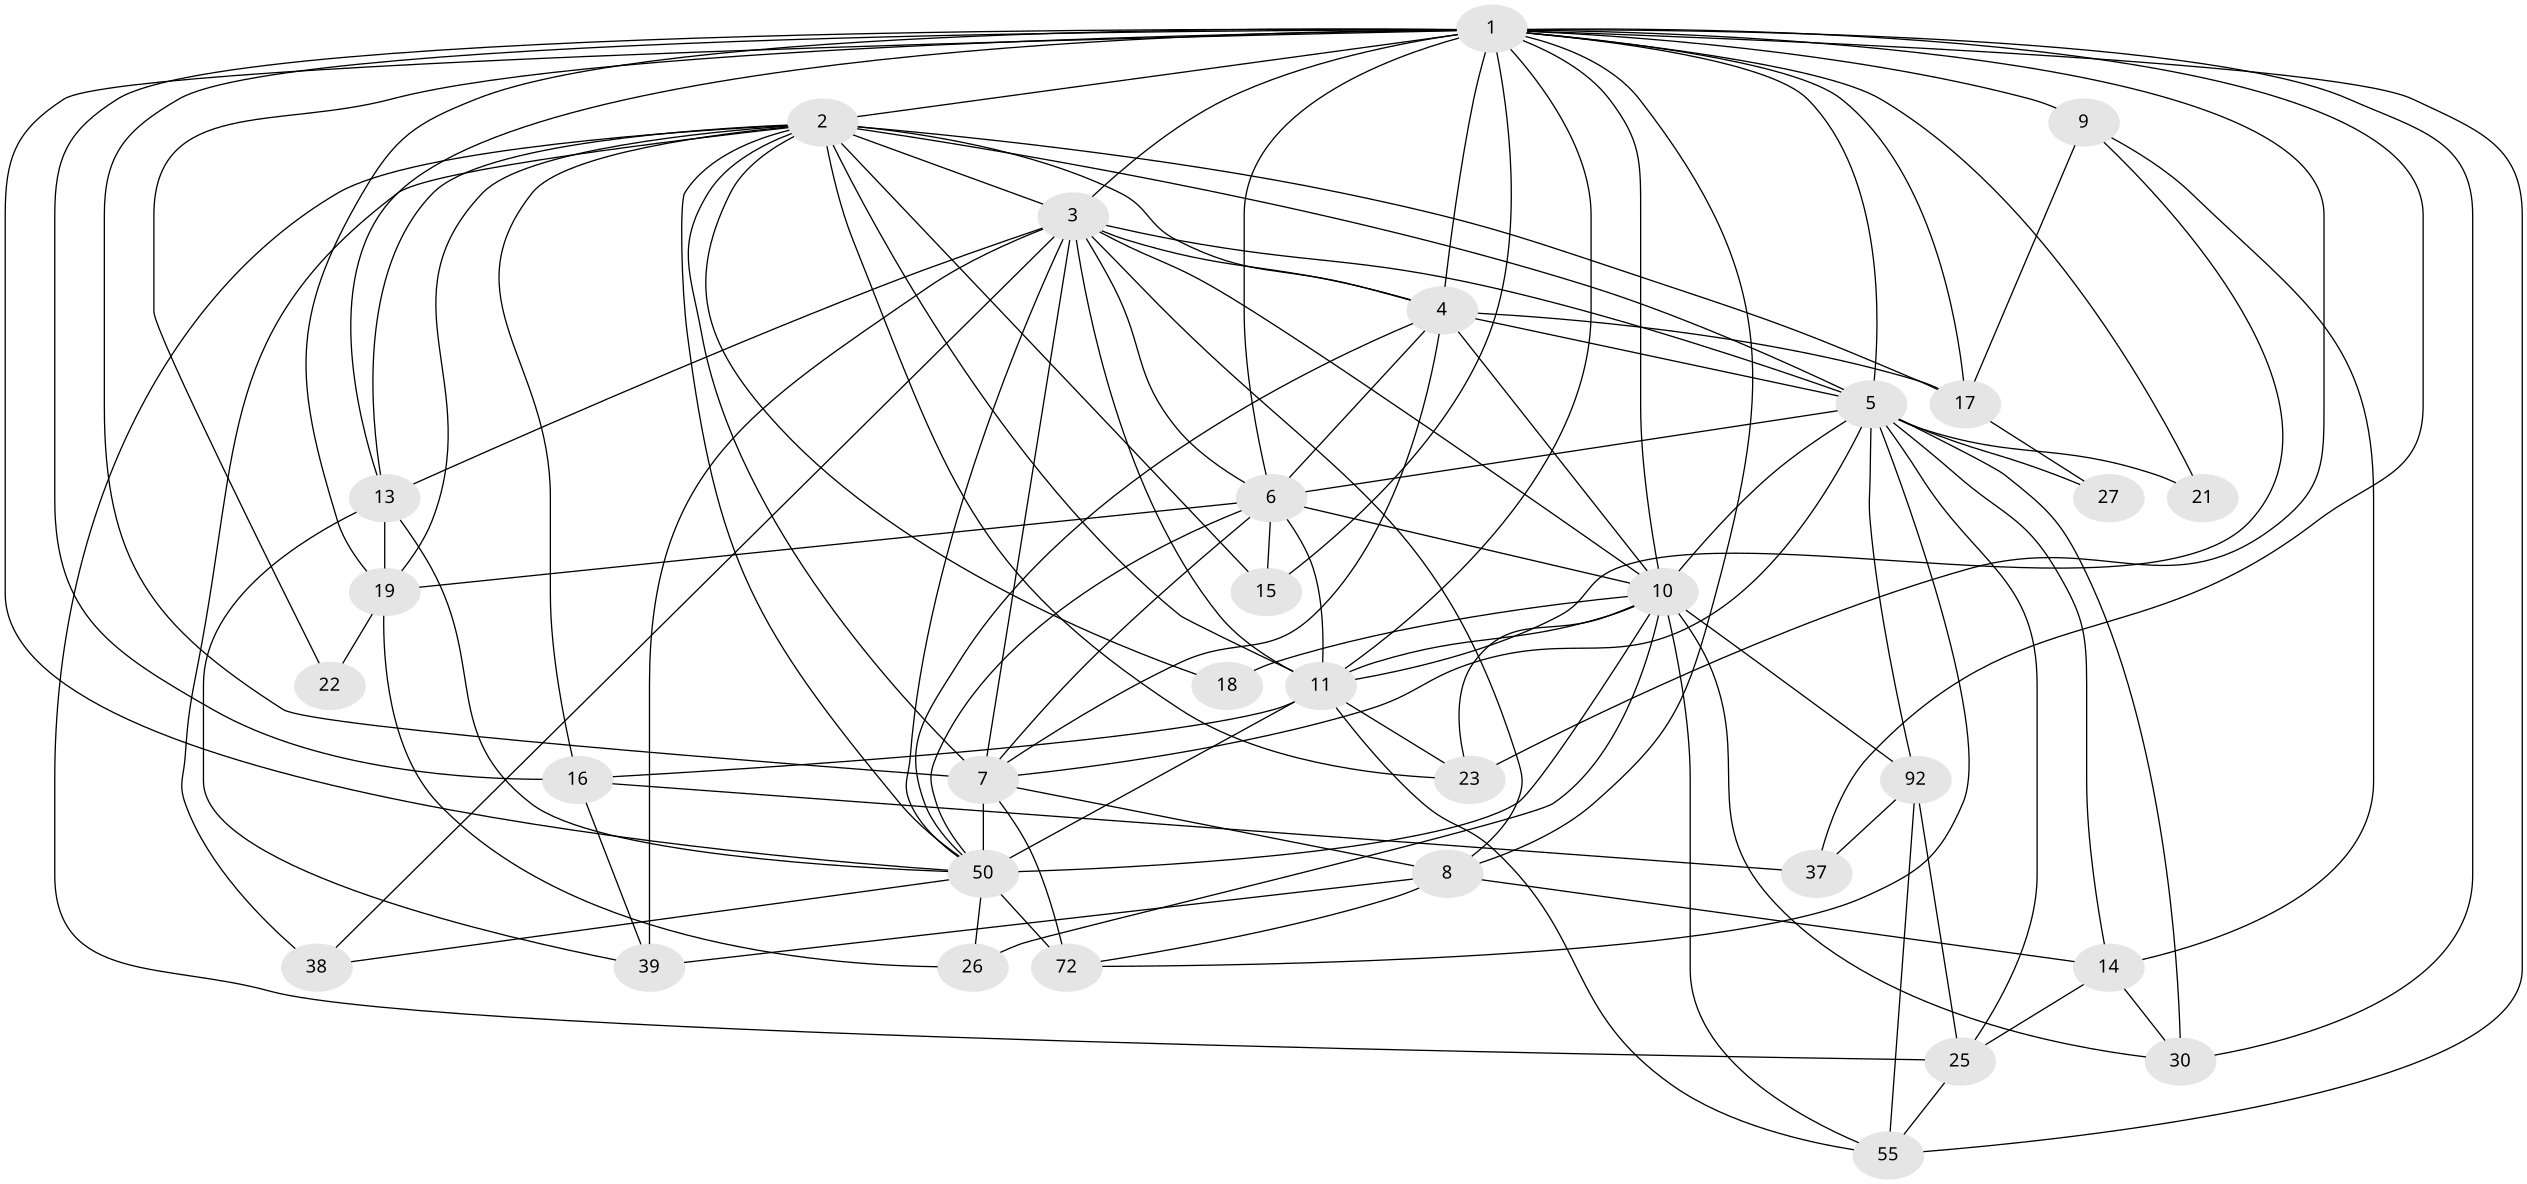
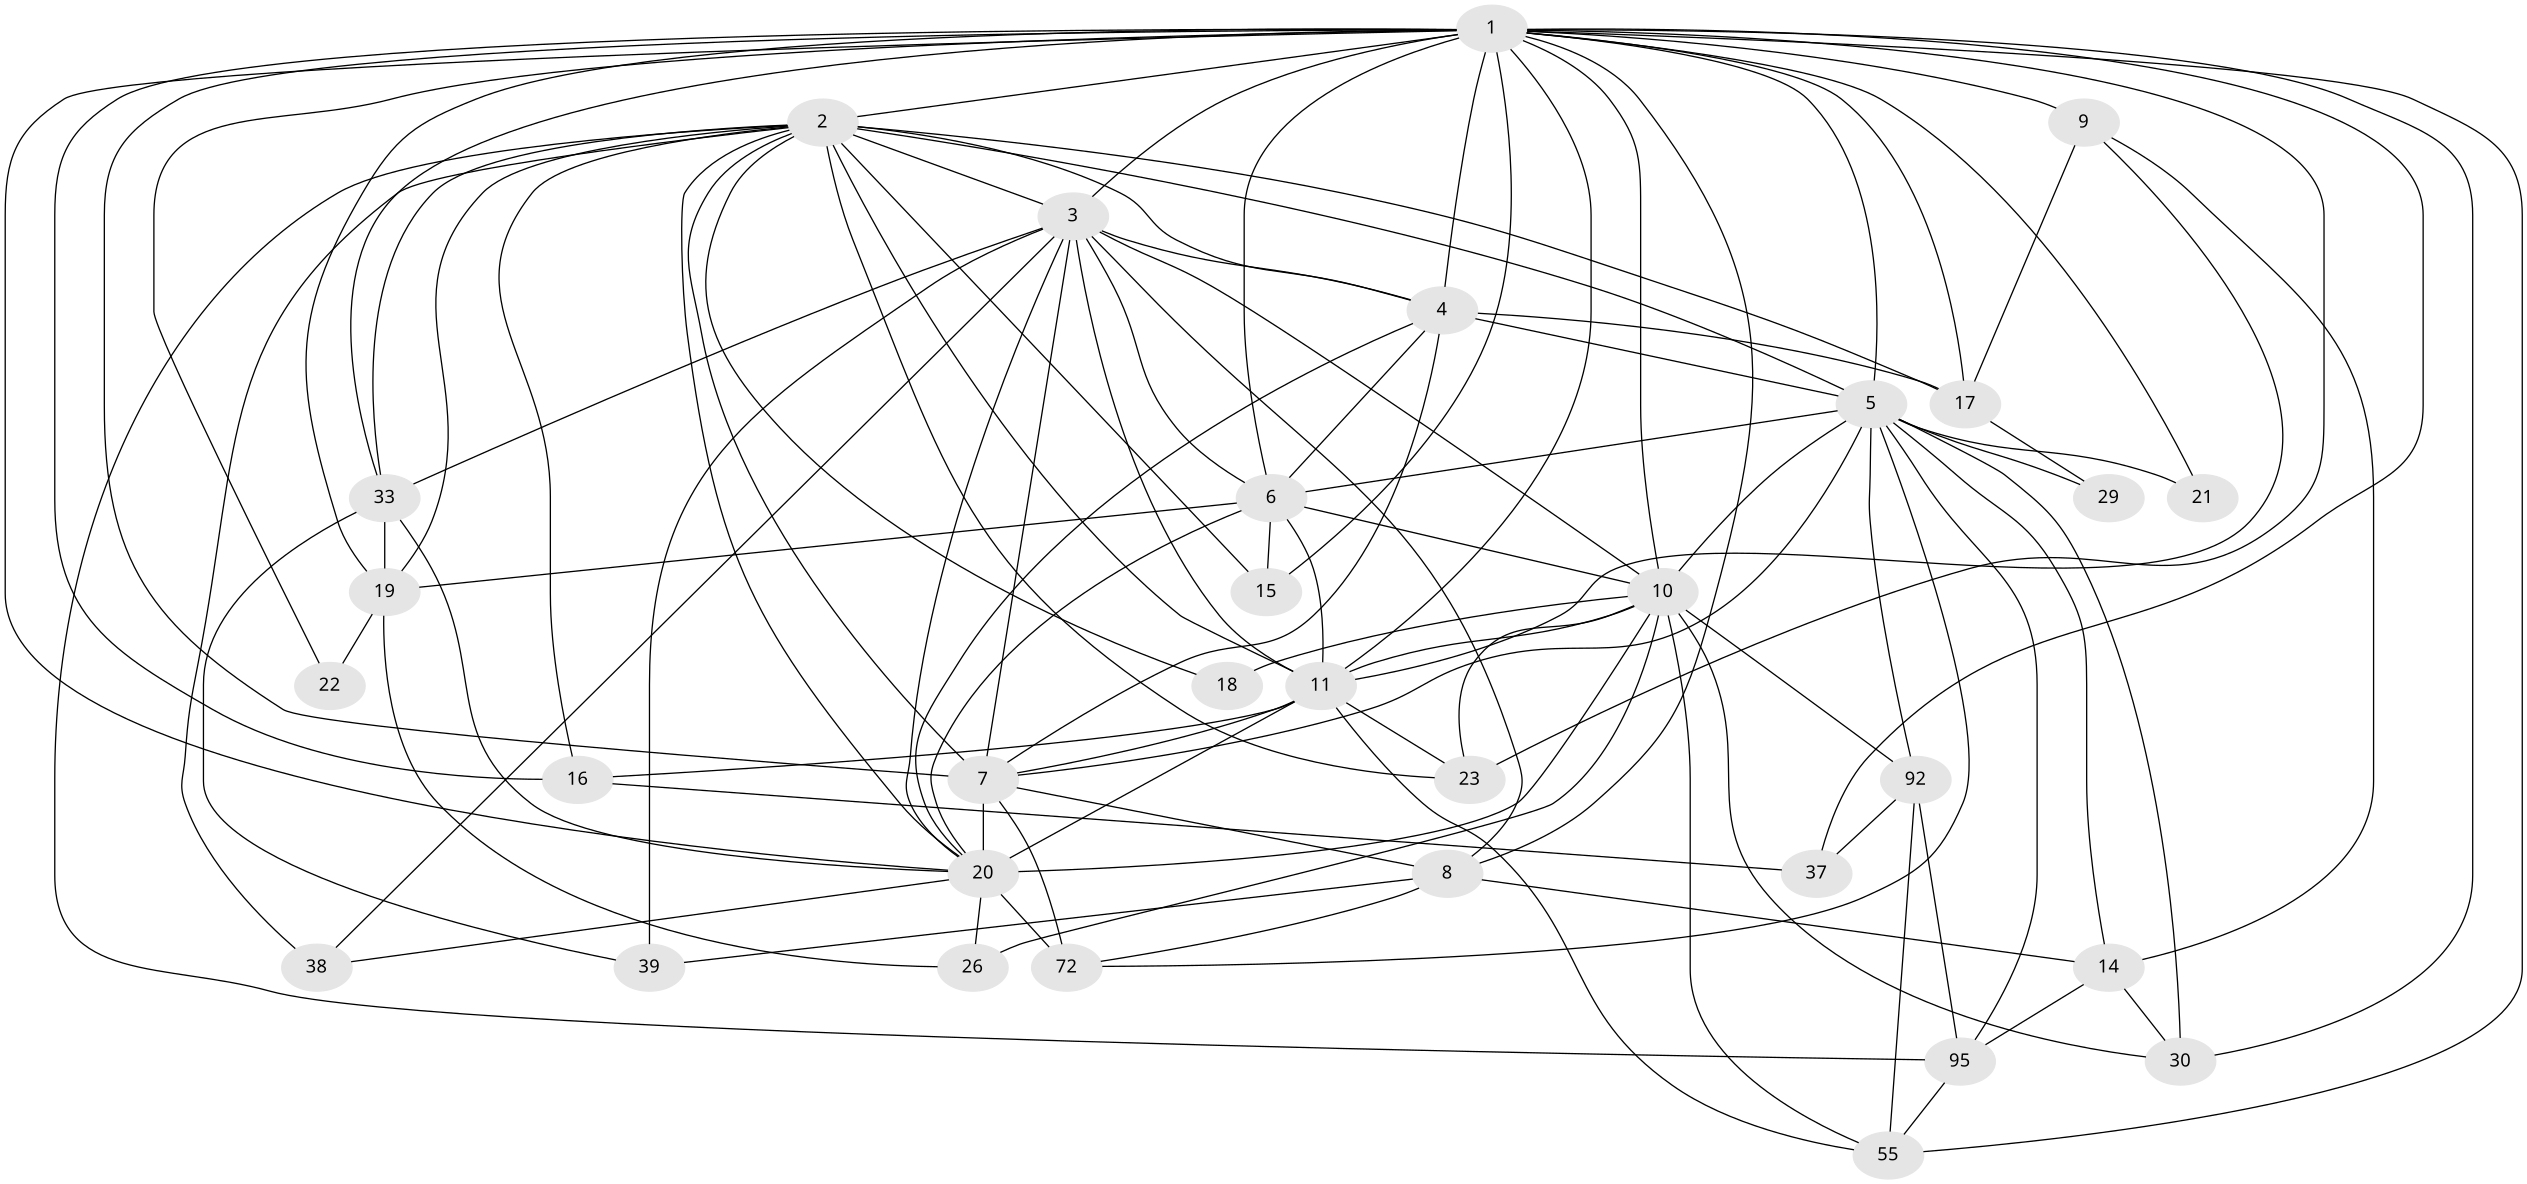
edge "3" -- "5": removed
edge "4" -- "10": removed
node "13": label "13" -> "33"
node "27": label "27" -> "29"
edge "6" -- "7": now "11" -- "7"
edge "16" -- "39": removed
node "50": label "50" -> "20"
node "25": label "25" -> "95"
